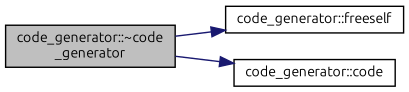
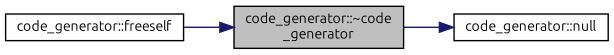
edge "code_generator::~code _generator" -> "code_generator::freeself": reversed
node "code_generator::code": label "code_generator::code" -> "code_generator::null"
